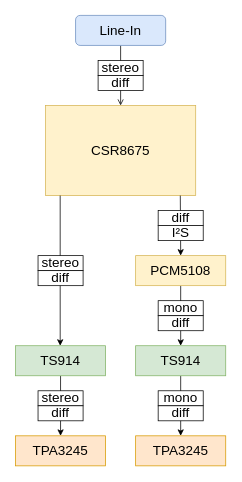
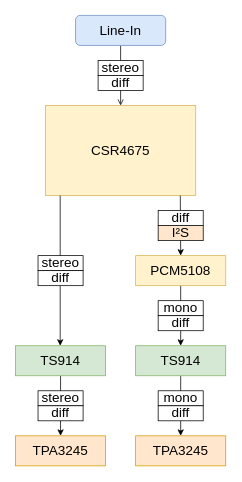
node "CSR8675": label "CSR8675" -> "CSR4675"
node "I²S": fillcolor #ffffff -> #ffe6cc
